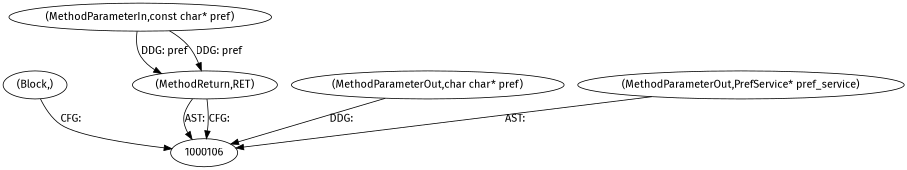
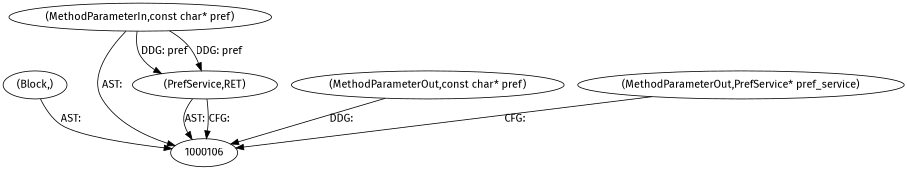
node "(MethodReturn,RET)": label "(MethodReturn,RET)" -> "(PrefService,RET)"
node "(MethodParameterOut,char char* pref)": label "(MethodParameterOut,char char* pref)" -> "(MethodParameterOut,const char* pref)"
edge "(MethodParameterIn,const char* pref)" -> "1000106": added, label "AST:"
edge "(Block,)" -> "1000106": label "CFG: " -> "AST: "
edge "(MethodParameterOut,PrefService* pref_service)" -> "1000106": label "AST: " -> "CFG: "
